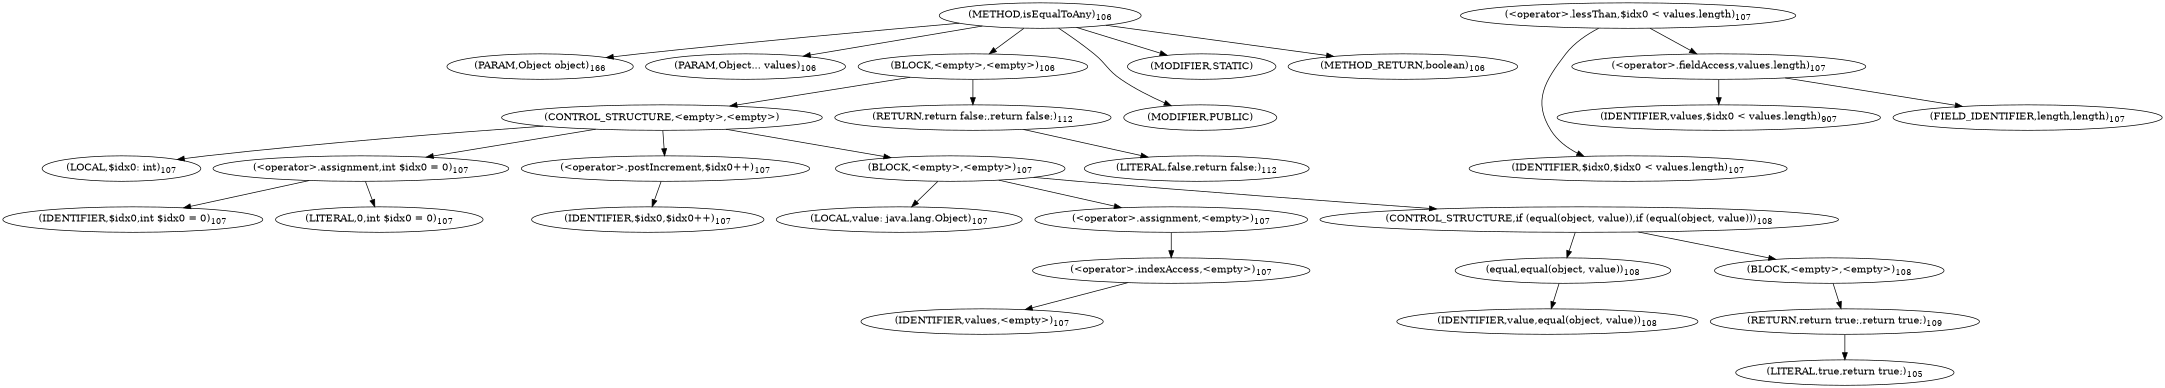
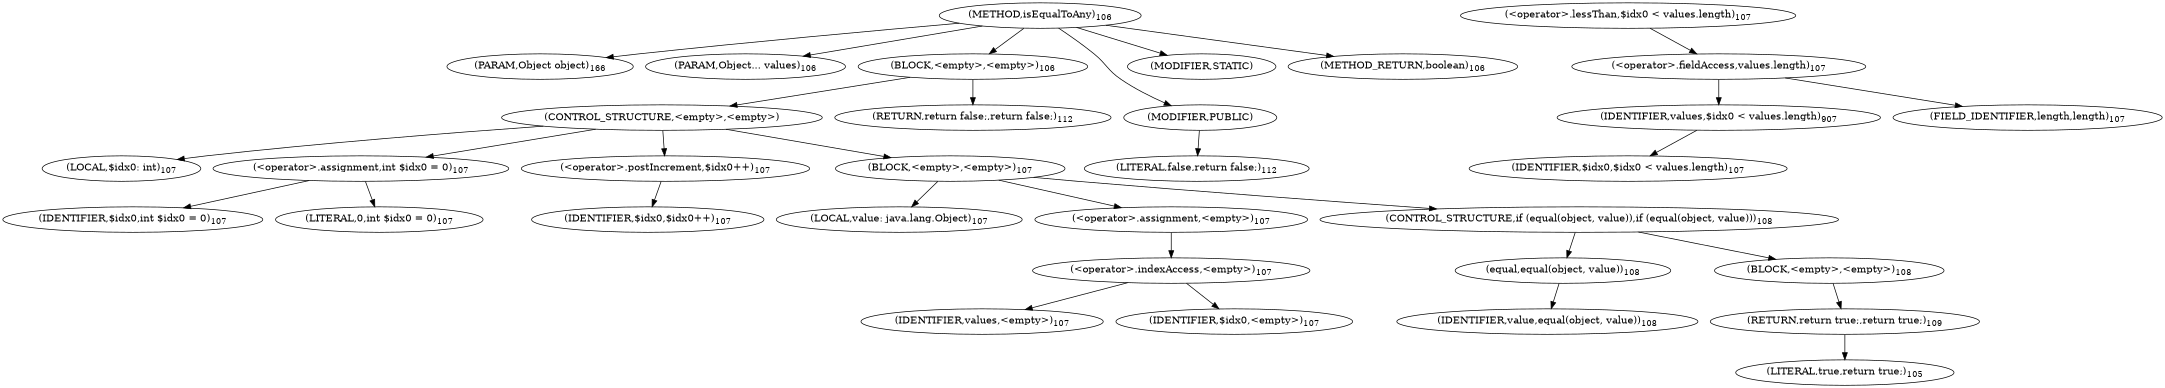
edge "(<operator>.lessThan,$idx0 < values.length)" -> "(IDENTIFIER,$idx0,$idx0 < values.length)": now "(IDENTIFIER,values,$idx0 < values.length)" -> "(IDENTIFIER,$idx0,$idx0 < values.length)"
edge "(RETURN,return false;,return false;)" -> "(LITERAL,false,return false;)": now "(MODIFIER,PUBLIC)" -> "(LITERAL,false,return false;)"
node "(IDENTIFIER,$idx0,<empty>)": added
